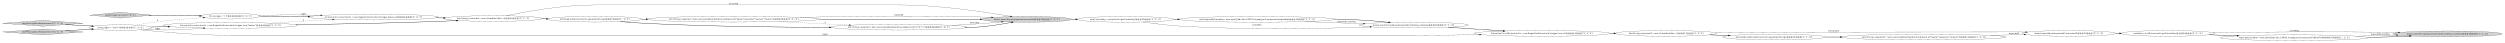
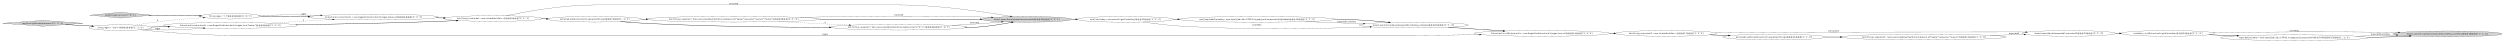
node "testMissingValueReplacement['0', '1', '0']": removed
